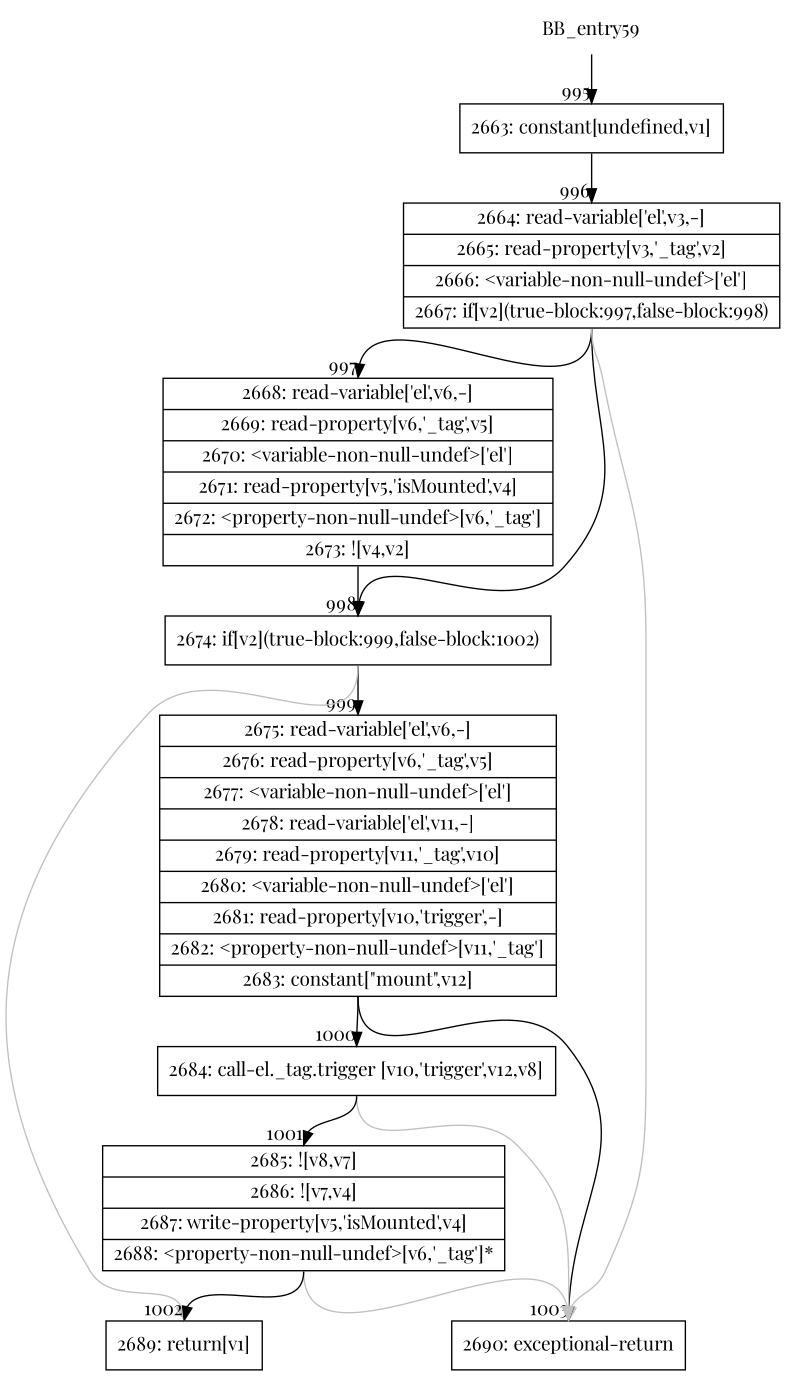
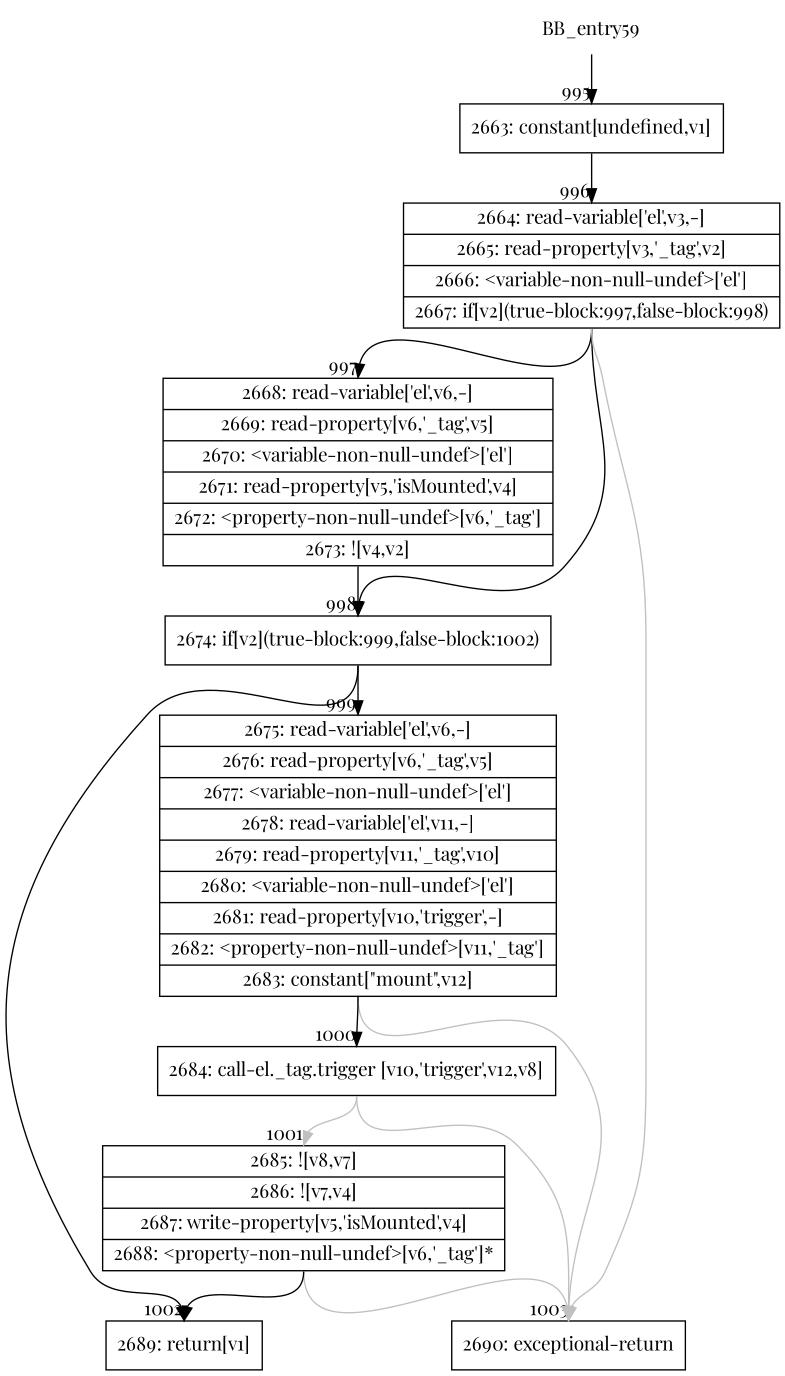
edge "2674: if[v2](true-block:999,false-block:1002)" -> "2689: return[v1]": color gray -> black
edge "2675: read-variable['el',v6,-]" -> "2690: exceptional-return": color black -> gray
edge "2684: call-el._tag.trigger [v10,'trigger',v12,v8]" -> "2685: ![v8,v7]": color black -> gray
